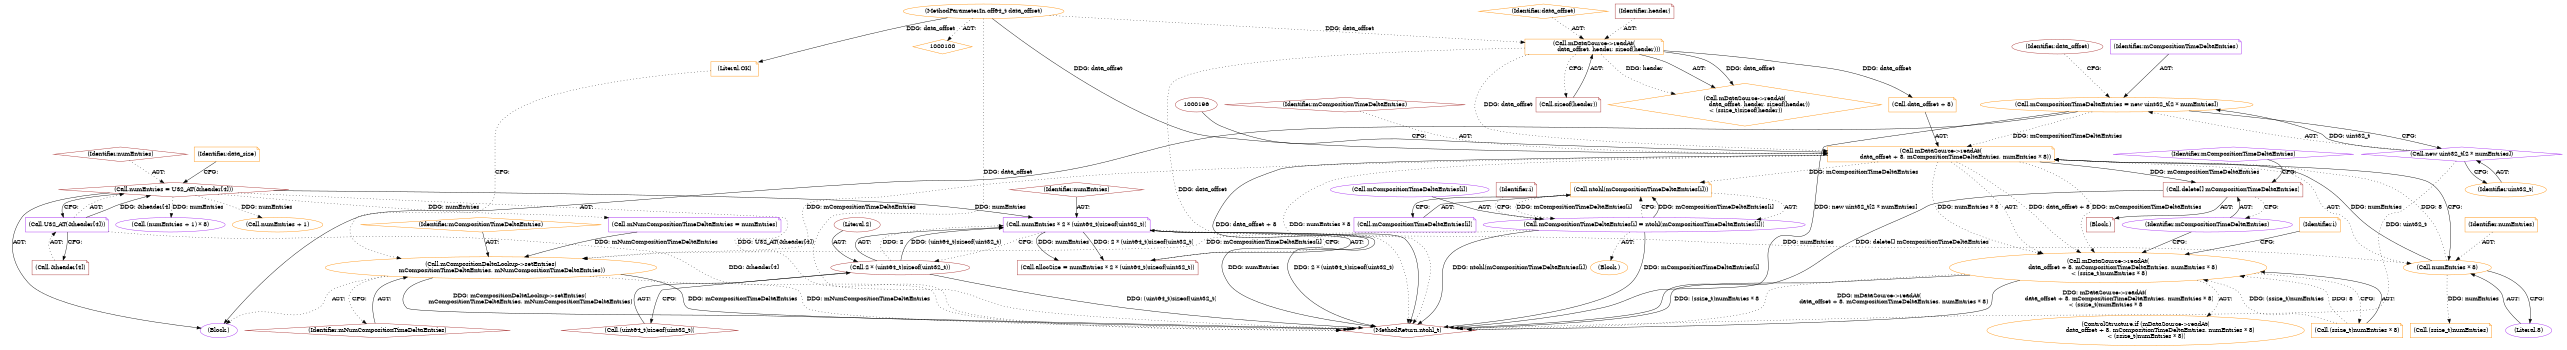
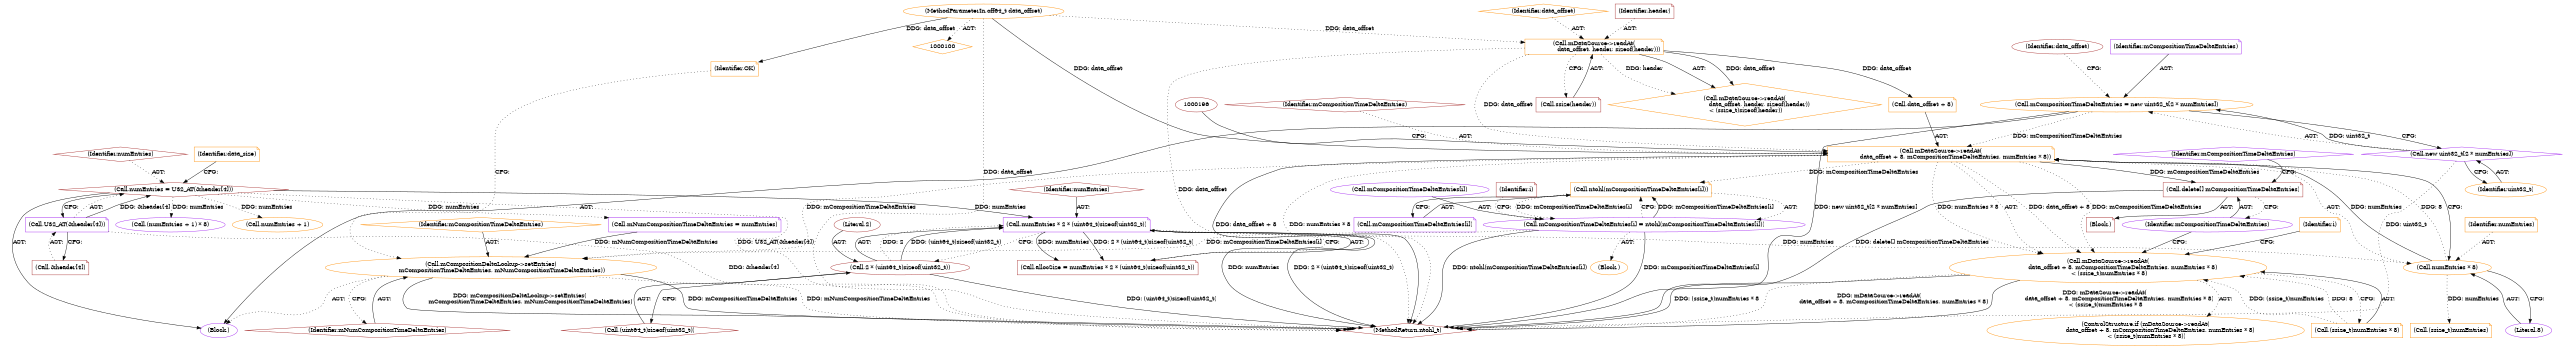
node "(Literal,OK)": label "(Literal,OK)" -> "(Identifier,OK)"
node "(Call,sizeof(header))": label "(Call,sizeof(header))" -> "(Call,ssize(header))"
